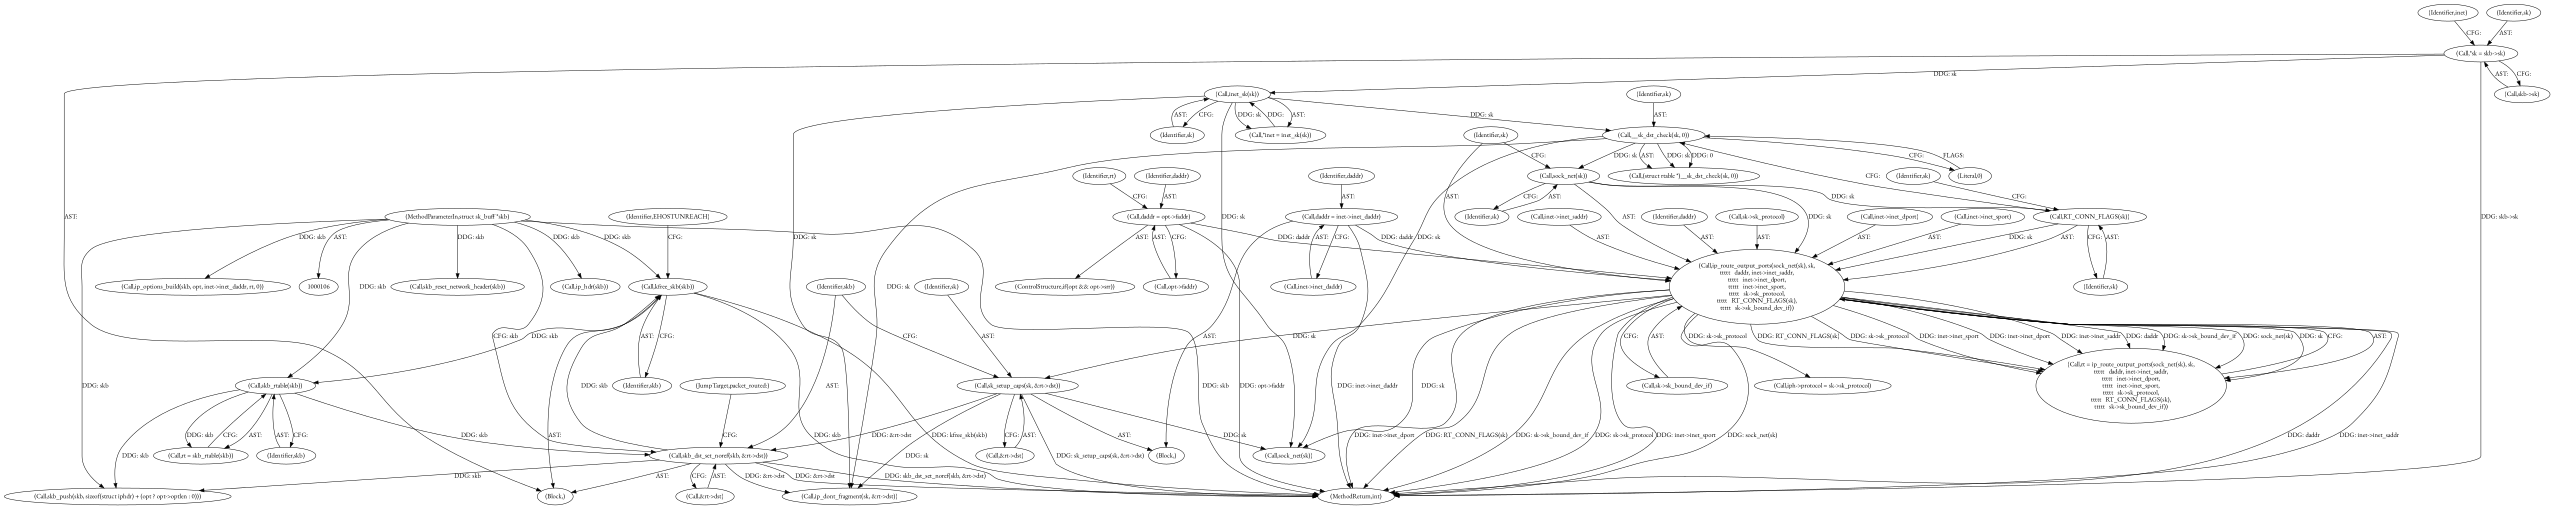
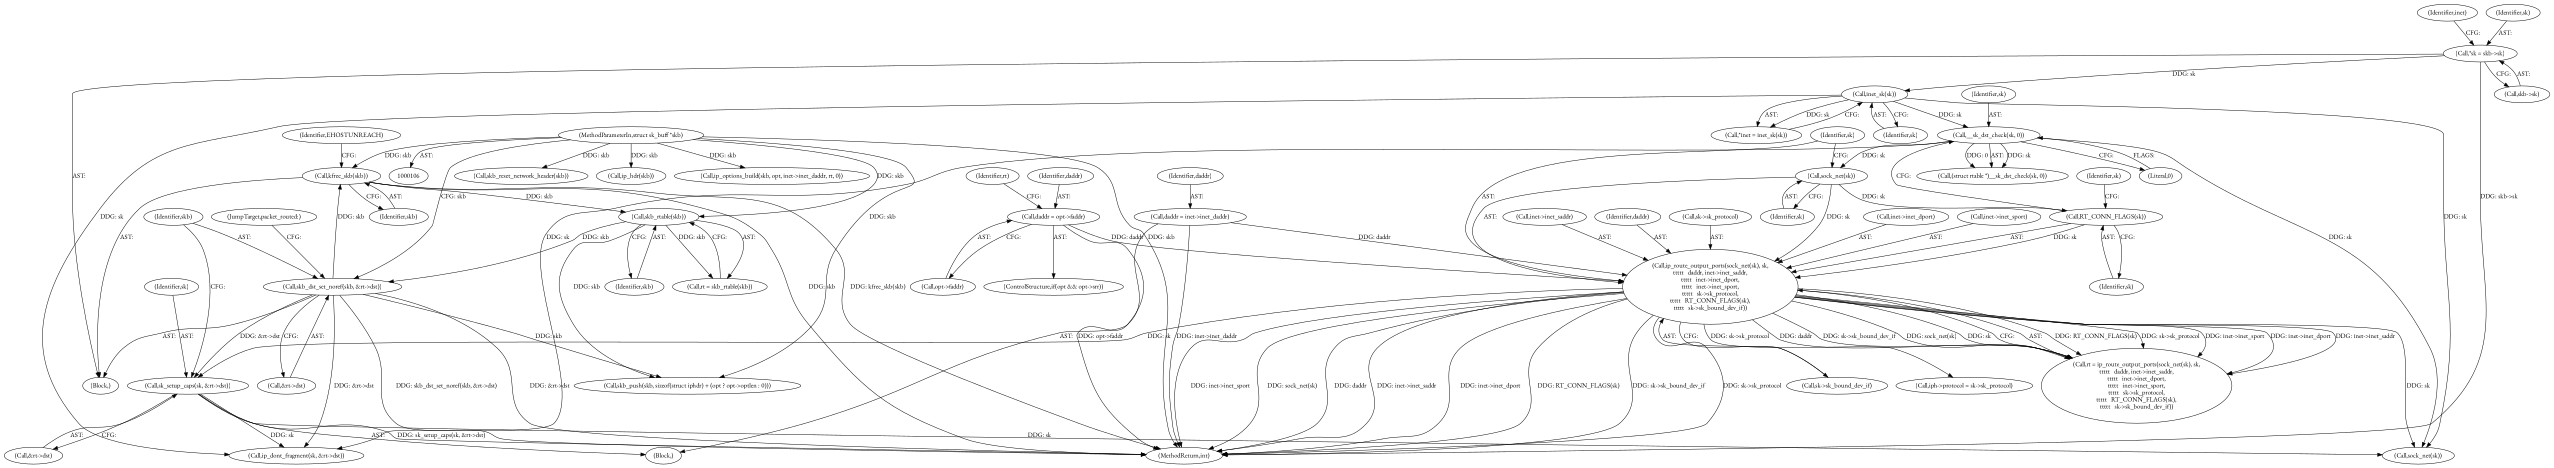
edge "(Call,*inet = inet_sk(sk))" -> "(Call,inet_sk(sk))": label "DDG: " -> "CFG: "
node "(Call,inet->inet_daddr)": removed
edge "(Call,sk_setup_caps(sk, &rt->dst))" -> "(Call,skb_dst_set_noref(skb, &rt->dst))": reversed
